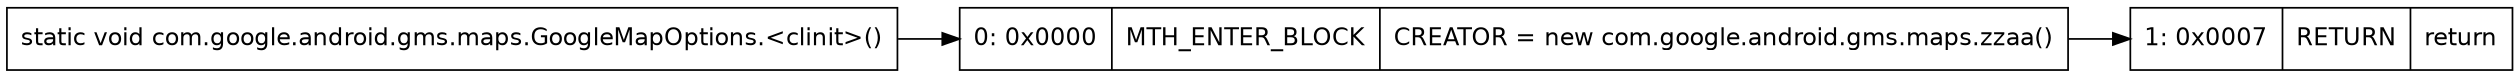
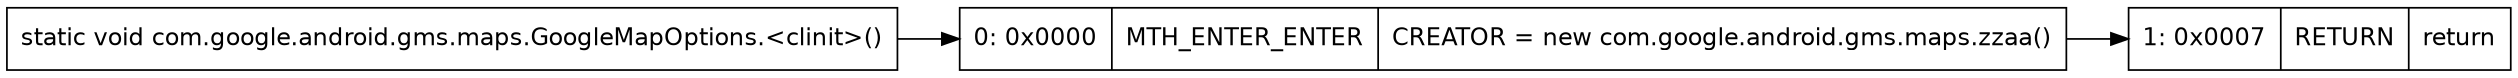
node "0: 0x0000": text "MTH_ENTER_BLOCK" -> "MTH_ENTER_ENTER"
